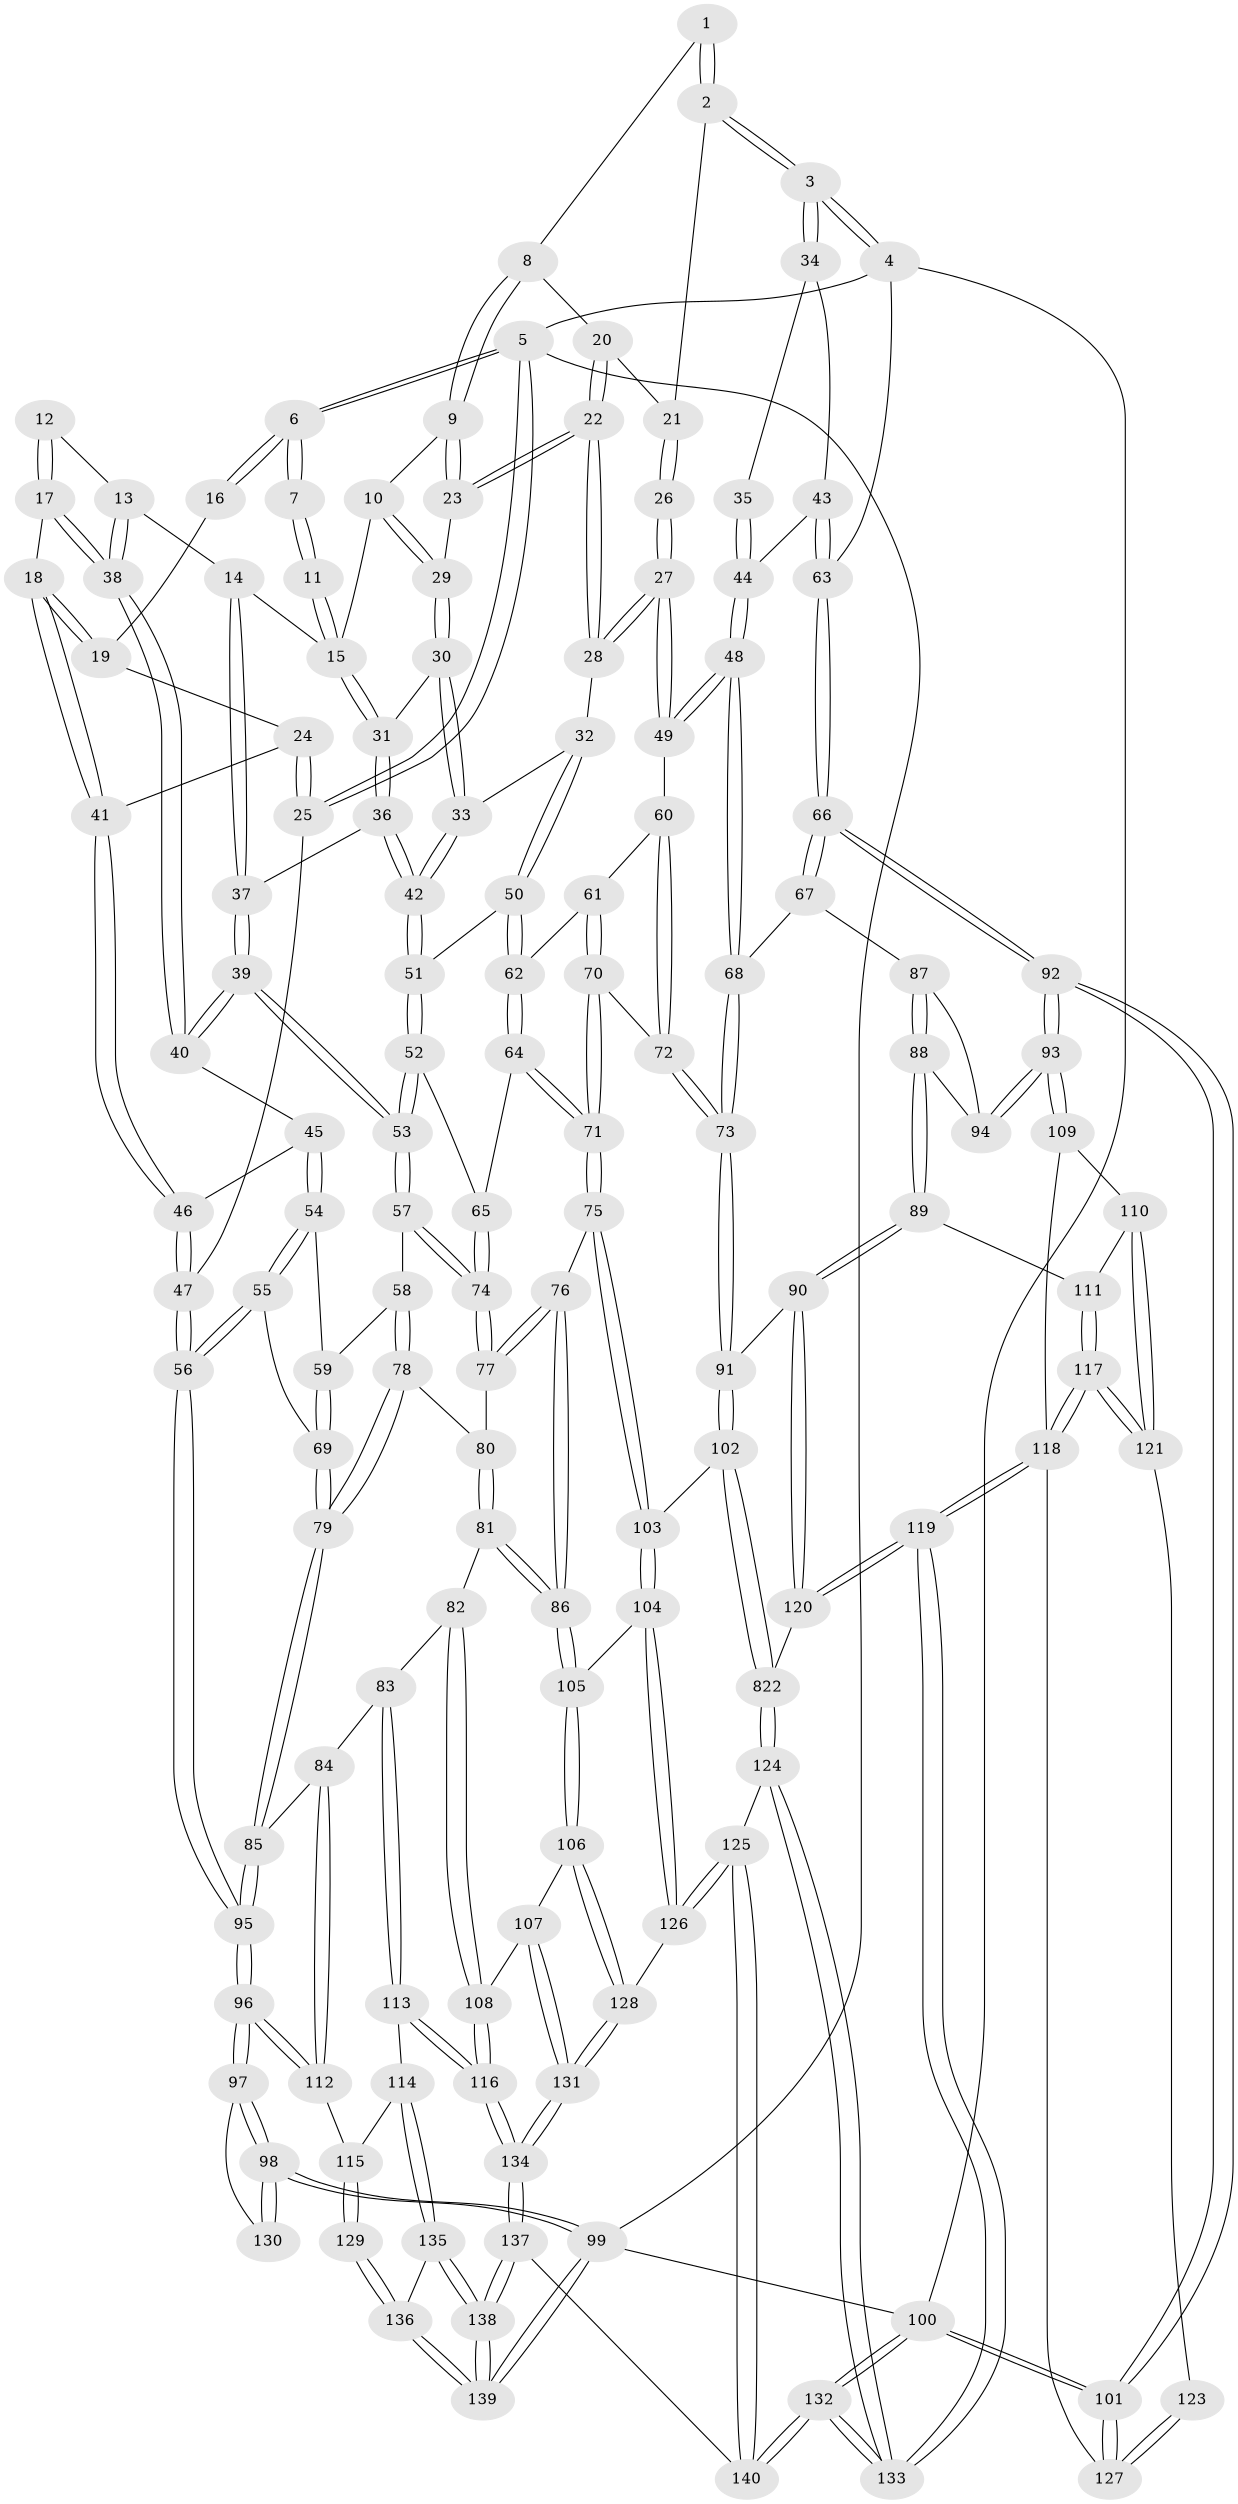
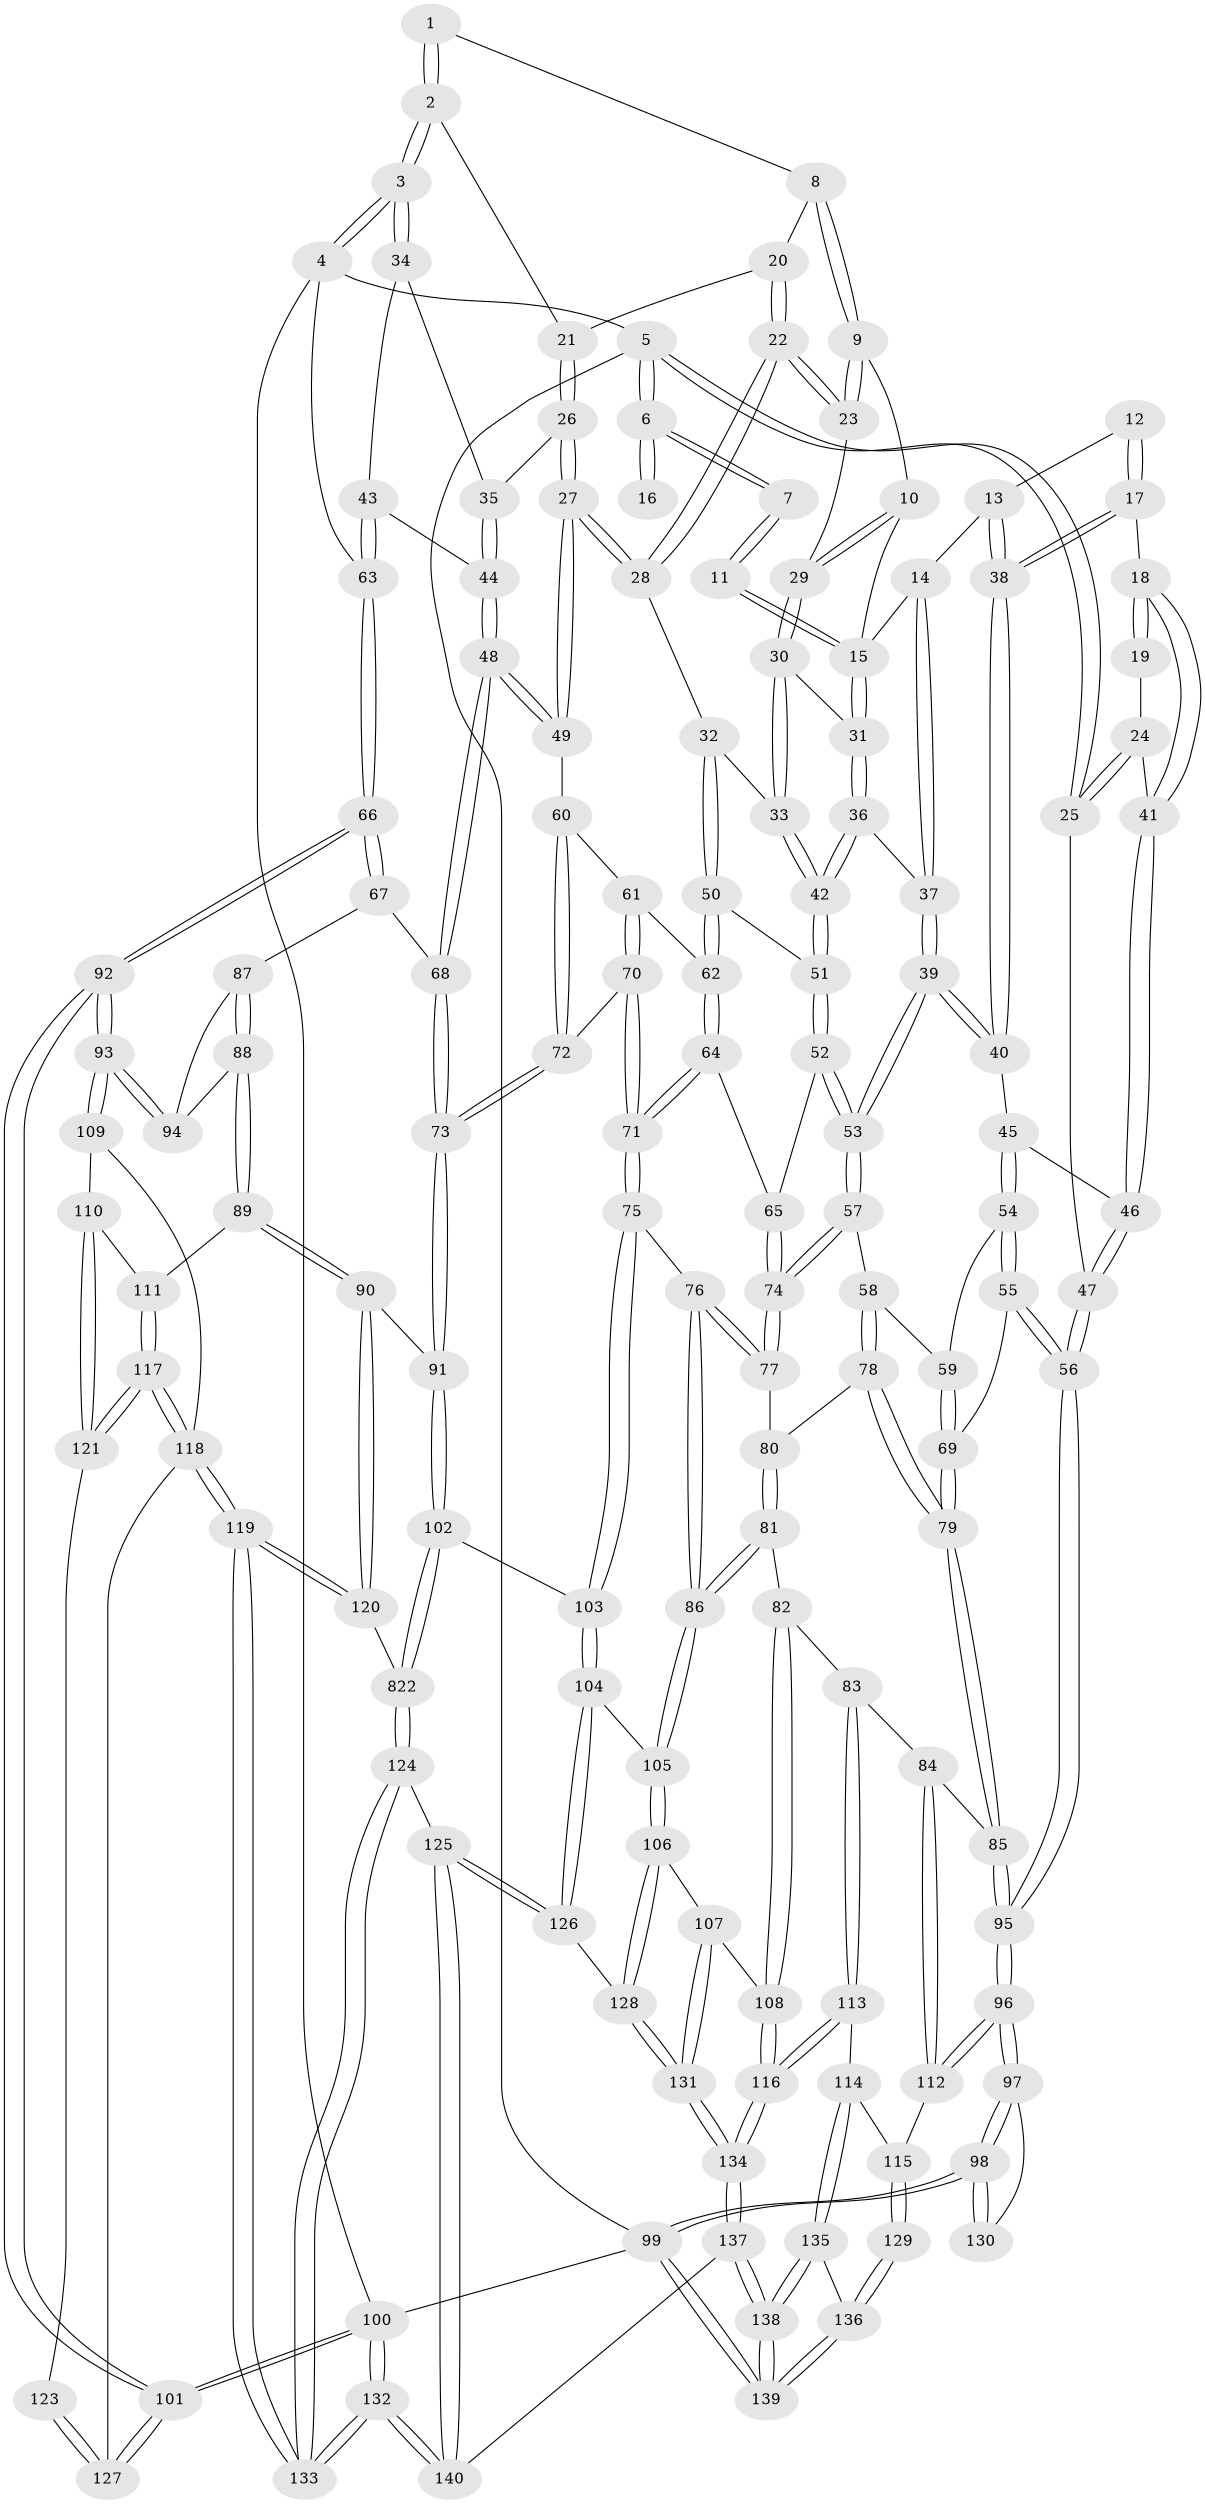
edge "26" -- "35": added
edge "16" -- "19": removed
